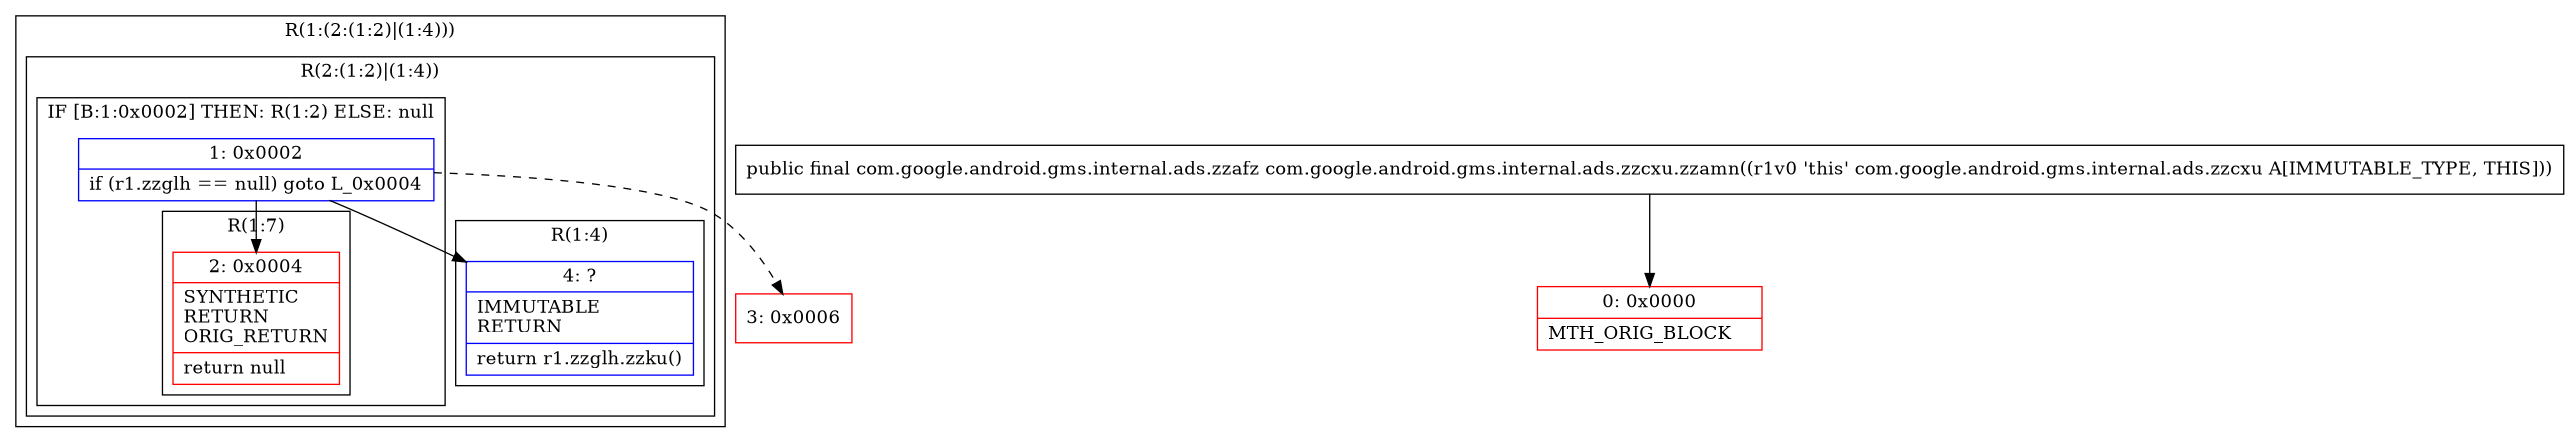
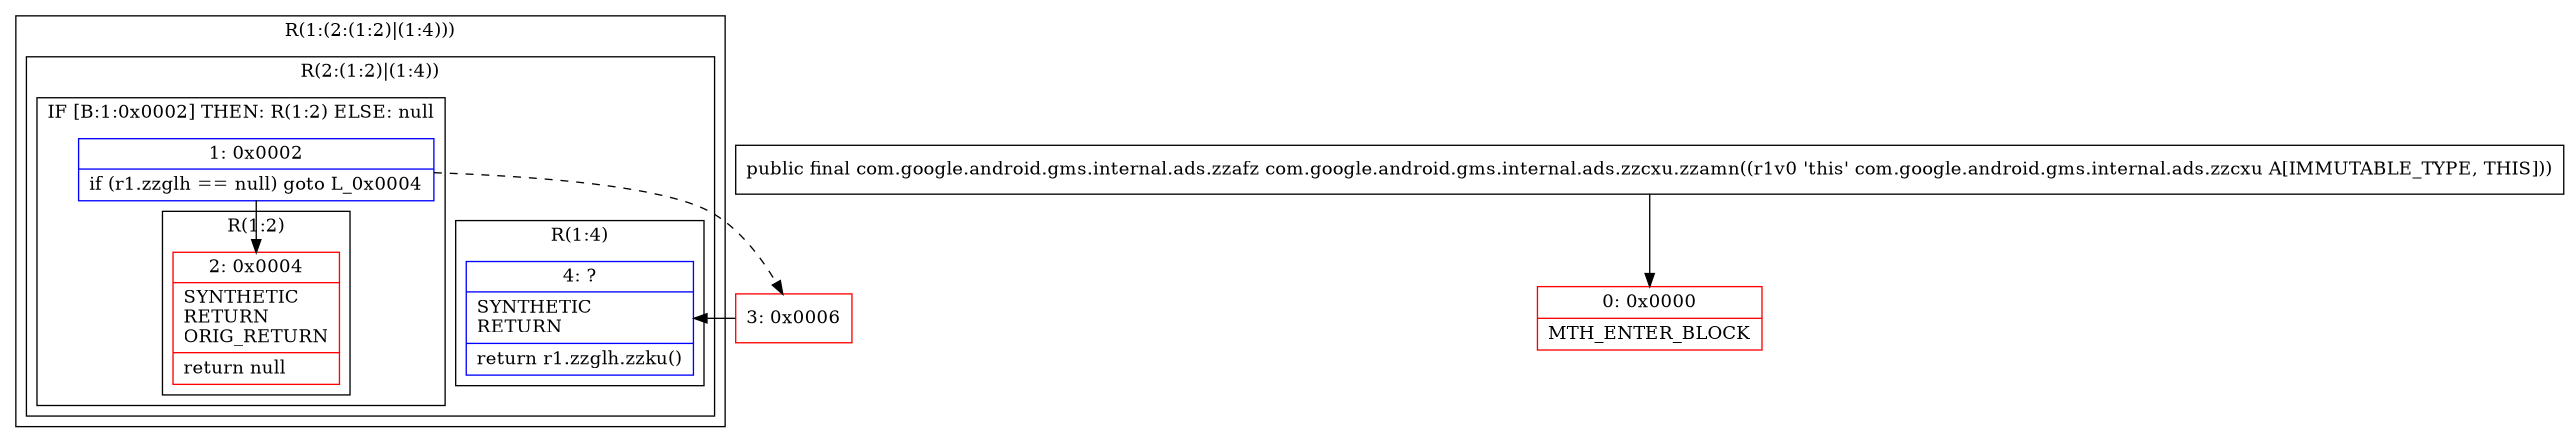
cluster "R(1:7)": label "R(1:7)" -> "R(1:2)"
edge "1: 0x0002" -> "4: ?": now "3: 0x0006" -> "4: ?"
node "4: ?": text "IMMUTABLE" -> "SYNTHETIC"
node "0: 0x0000": text "MTH_ORIG_BLOCK" -> "MTH_ENTER_BLOCK"
